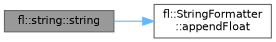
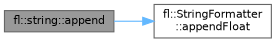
node "fl::string::string": label "fl::string::string" -> "fl::string::append"
